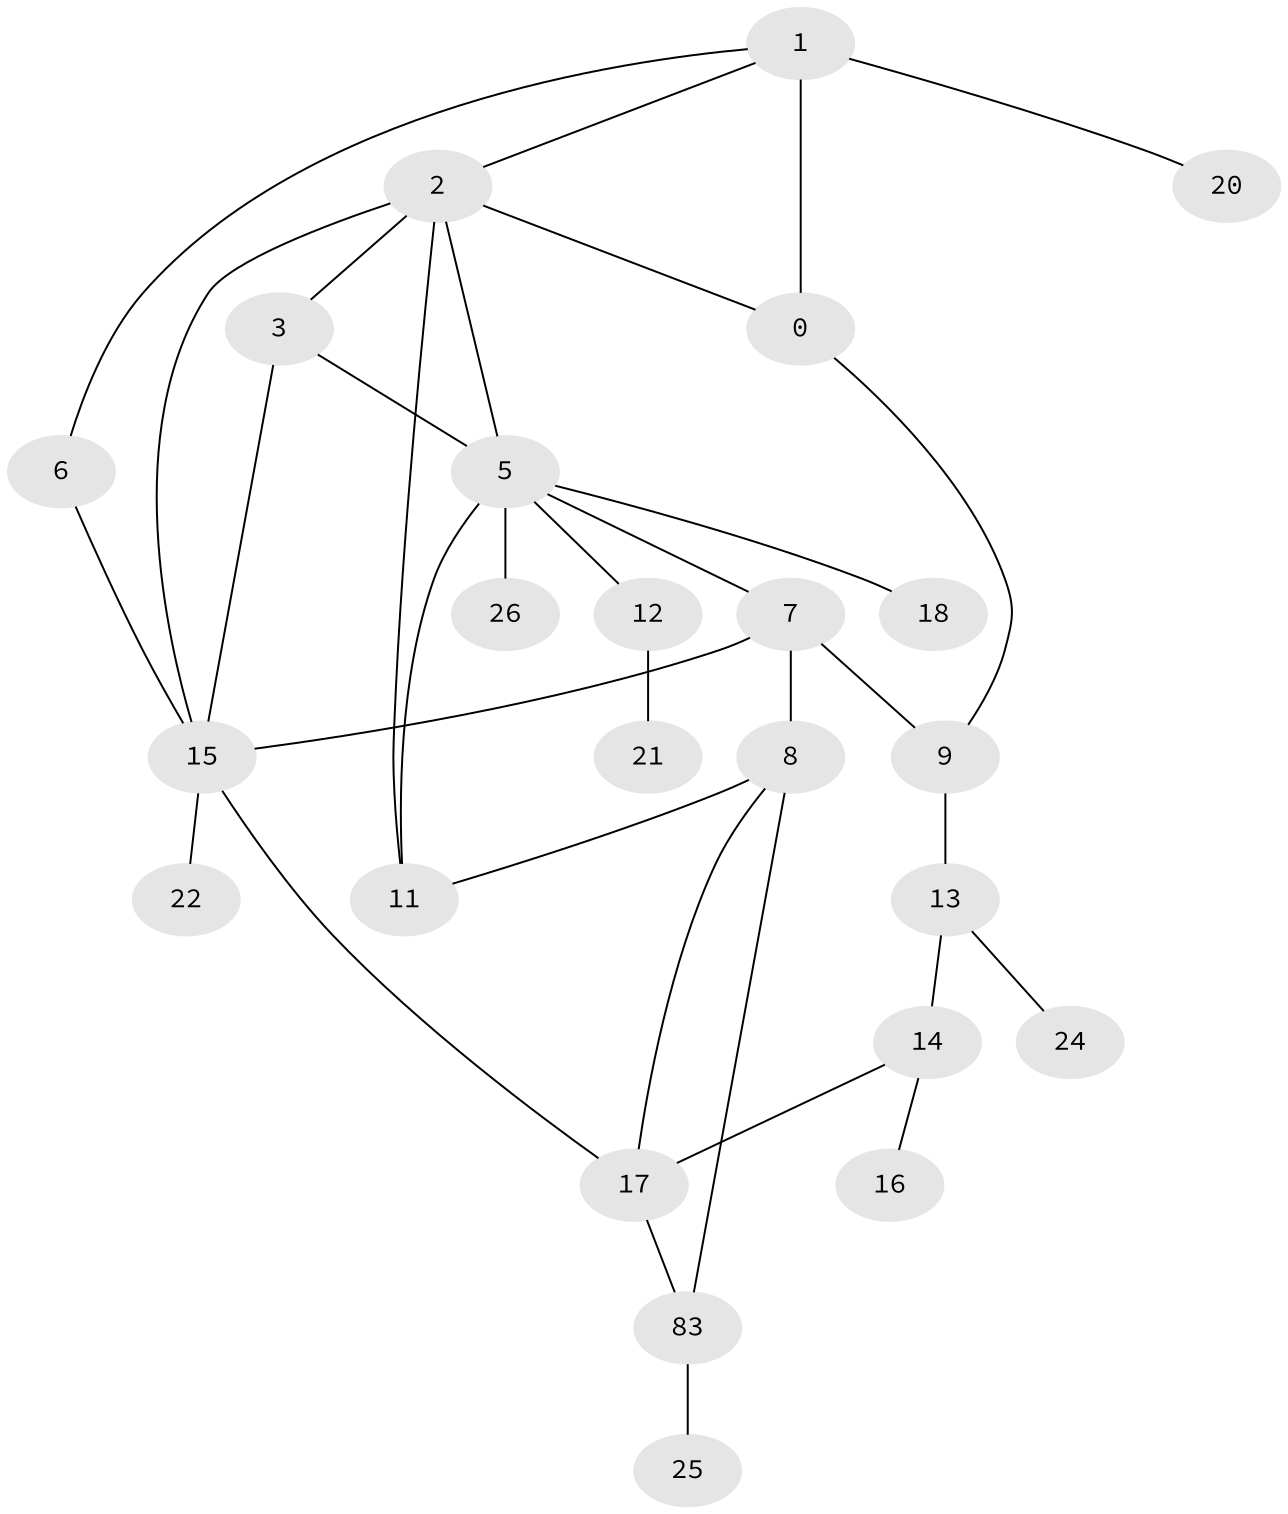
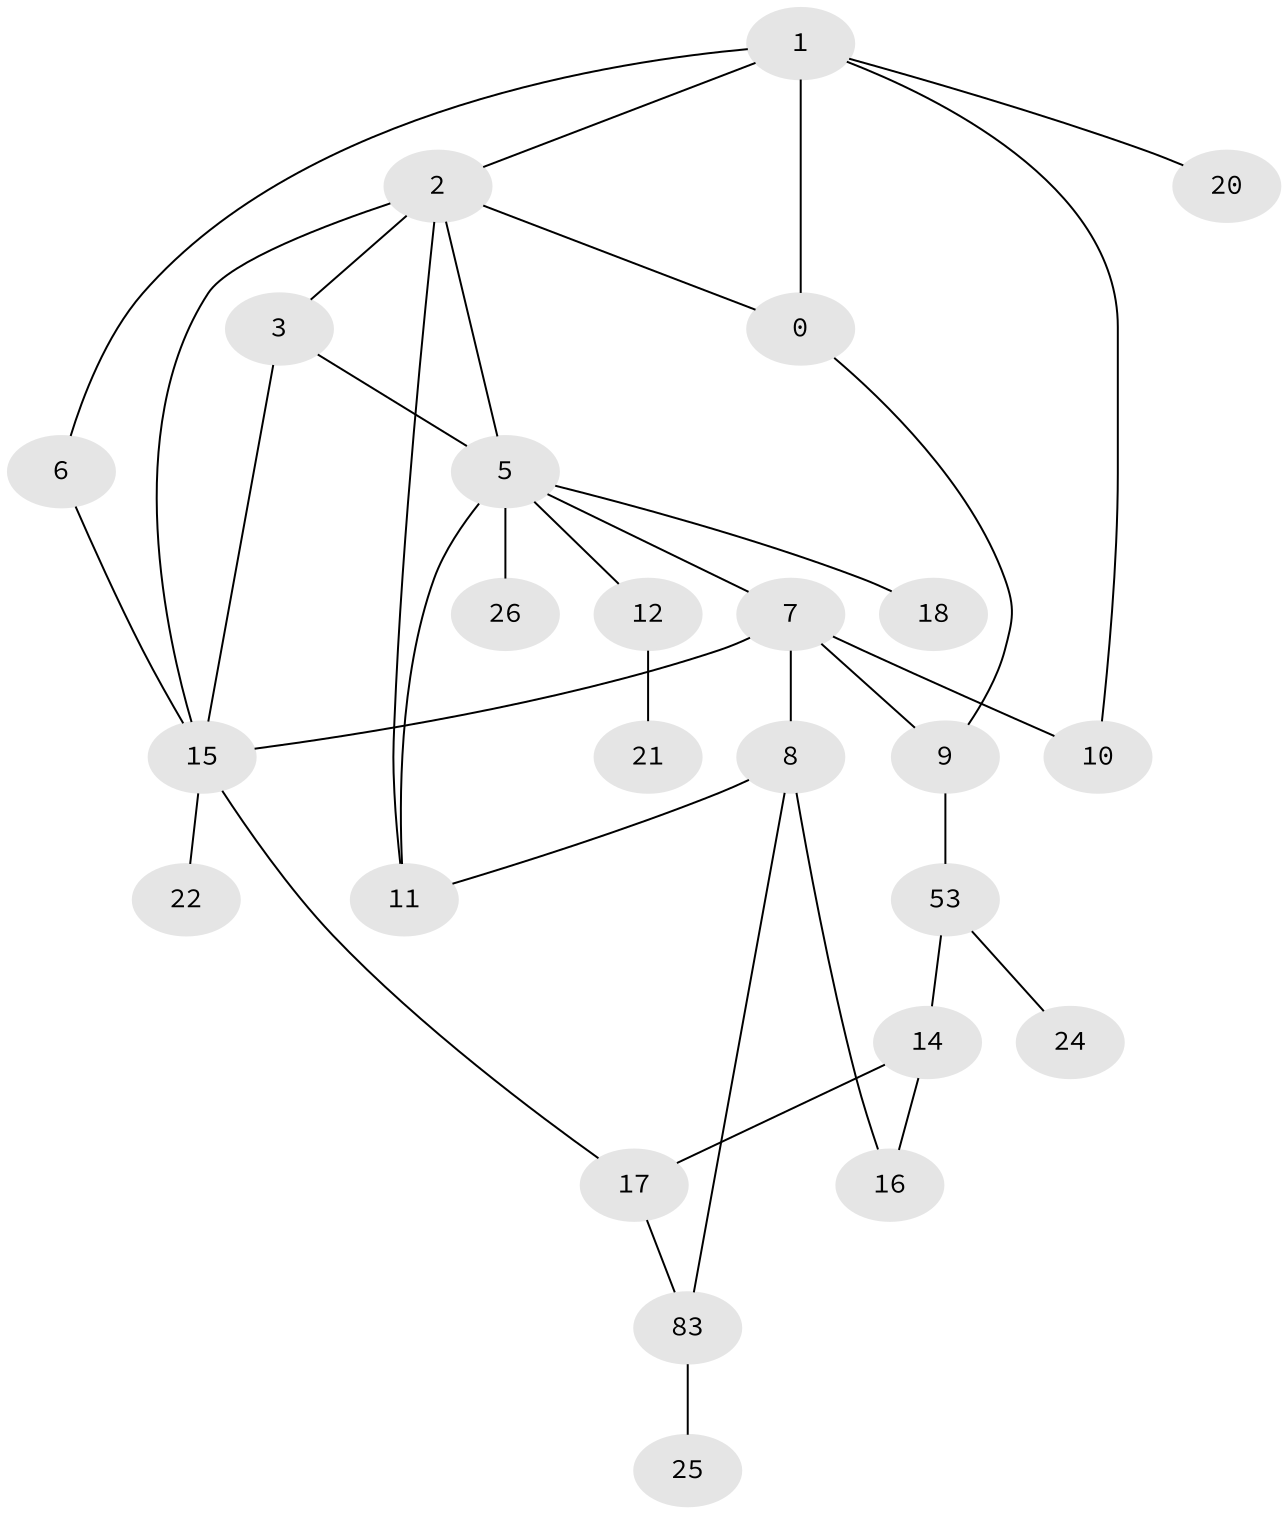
node "10": added
node "13": label "13" -> "53"
edge "8" -- "17": now "8" -- "16"
